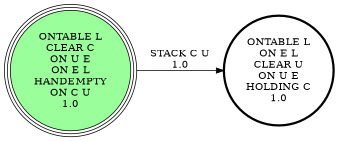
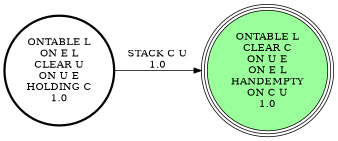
edge "ONTABLE L CLEAR C ON U E ON E L HANDEMPTY ON C U 1.0" -> "ONTABLE L ON E L CLEAR U ON U E HOLDING C 1.0": reversed
